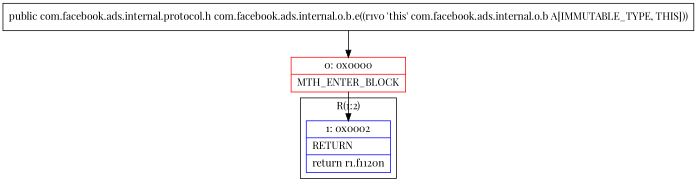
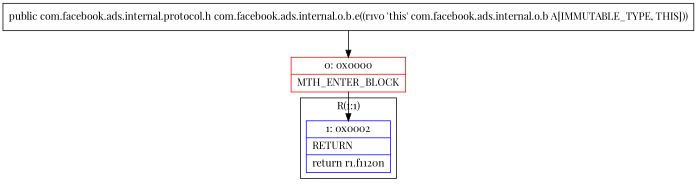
cluster "R(1:2)": label "R(1:2)" -> "R(1:1)"
